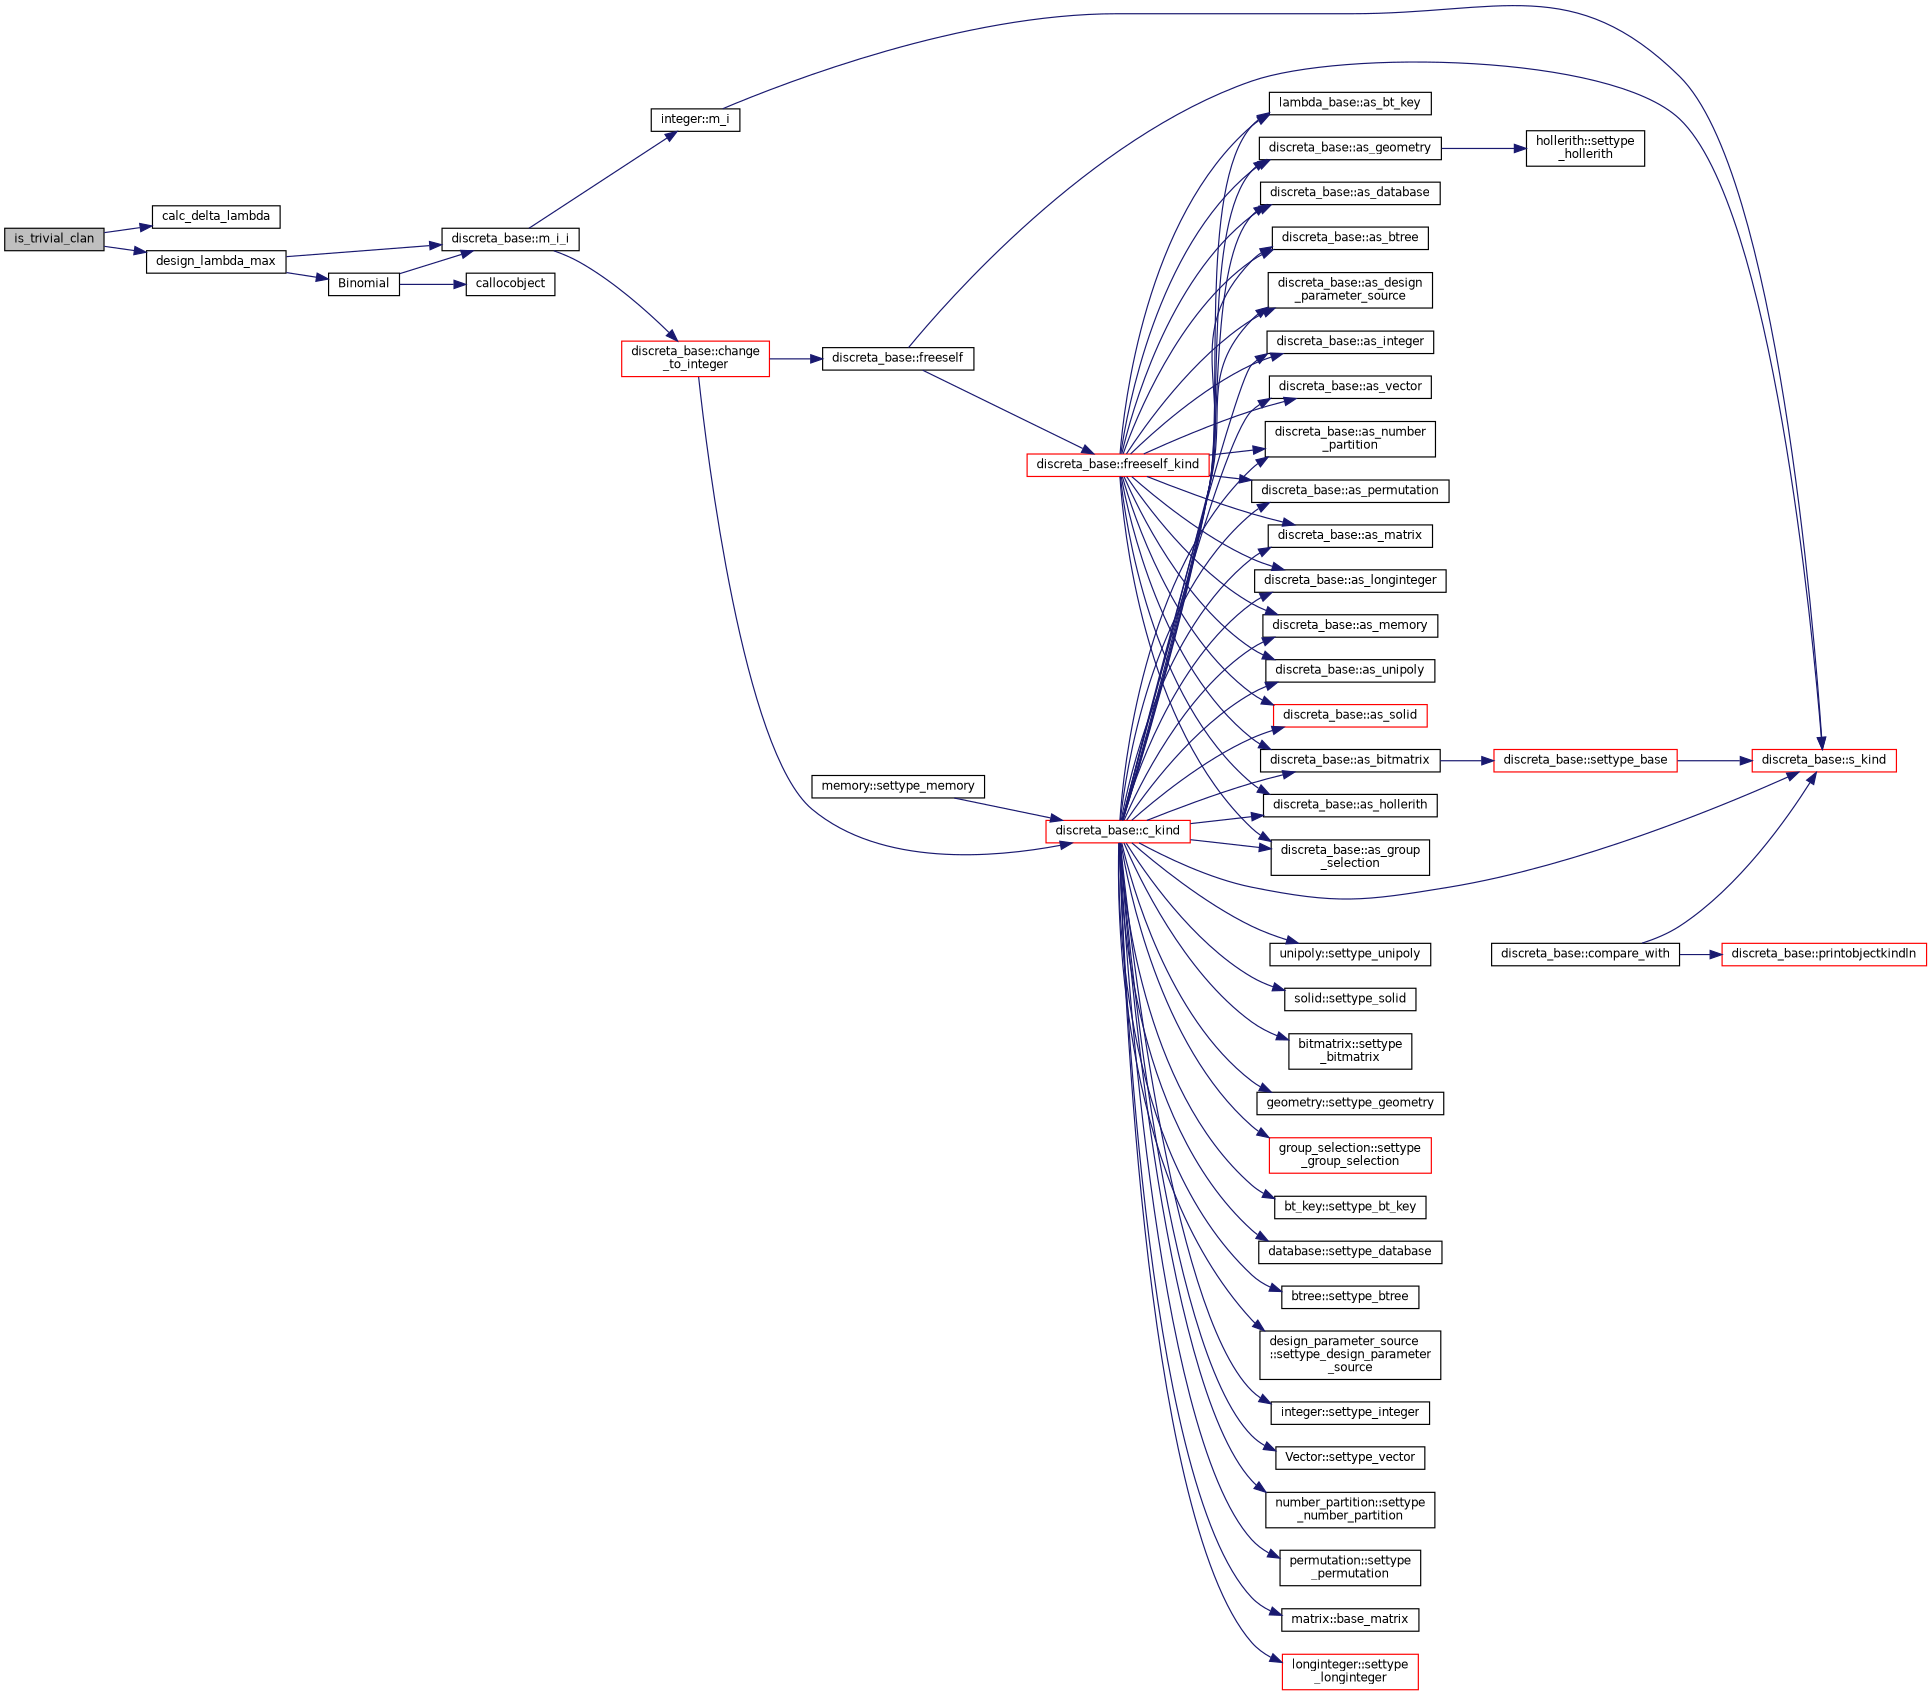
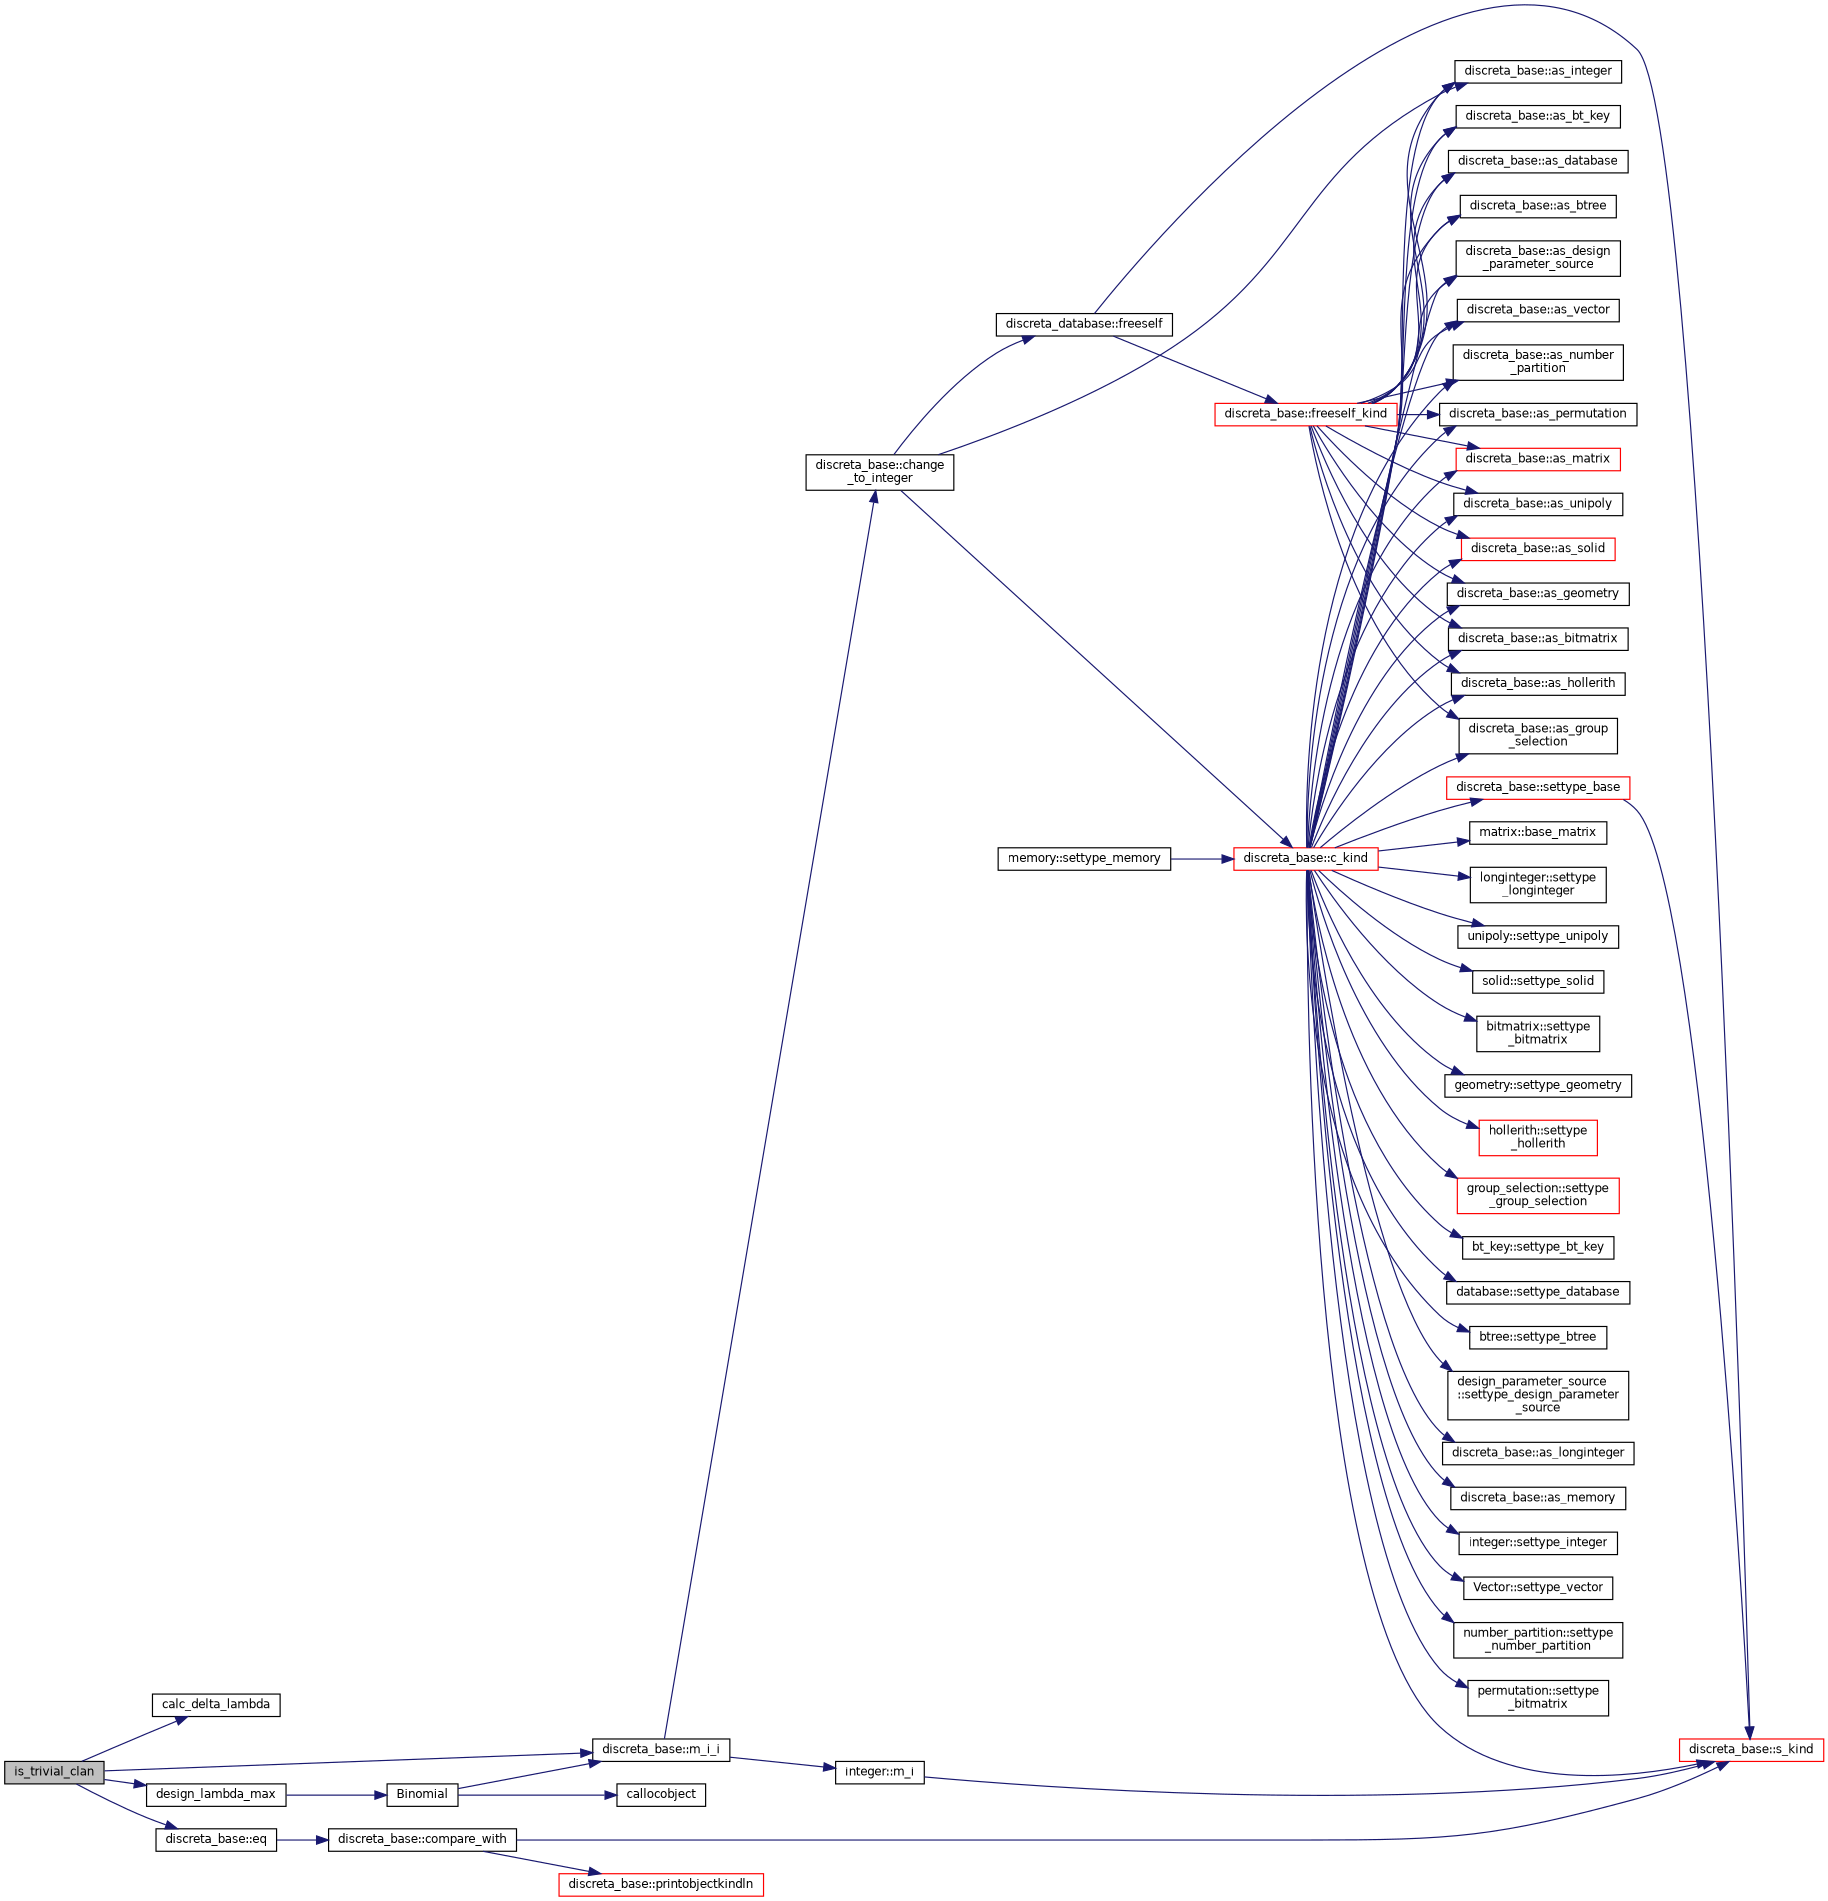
node "lambda_base::as_bt_key": label "lambda_base::as_bt_key" -> "discreta_base::as_bt_key"
edge "discreta_base::as_geometry" -> "hollerith::settype _hollerith": now "discreta_base::c_kind" -> "hollerith::settype _hollerith"
node "hollerith::settype _hollerith": color black -> red
edge "design_lambda_max" -> "discreta_base::m_i_i": now "is_trivial_clan" -> "discreta_base::m_i_i"
edge "discreta_base::change _to_integer" -> "discreta_base::as_integer": added
node "discreta_base::change _to_integer": color red -> black
node "discreta_base::freeself": label "discreta_base::freeself" -> "discreta_database::freeself"
edge "discreta_base::freeself_kind" -> "discreta_base::as_longinteger": removed
node "discreta_base::as_matrix": color black -> red
edge "discreta_base::freeself_kind" -> "discreta_base::as_memory": removed
edge "discreta_base::as_bitmatrix" -> "discreta_base::settype_base": now "discreta_base::c_kind" -> "discreta_base::settype_base"
node "permutation::settype _permutation": label "permutation::settype _permutation" -> "permutation::settype _bitmatrix"
node "longinteger::settype _longinteger": color red -> black
node "discreta_base::eq": added
